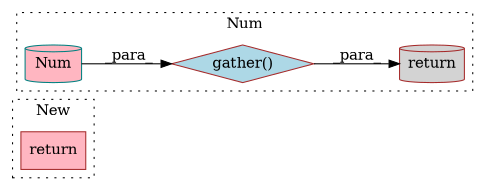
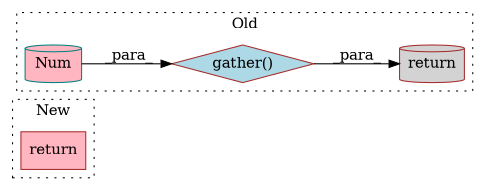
cluster "Num": label "Num" -> "Old"
